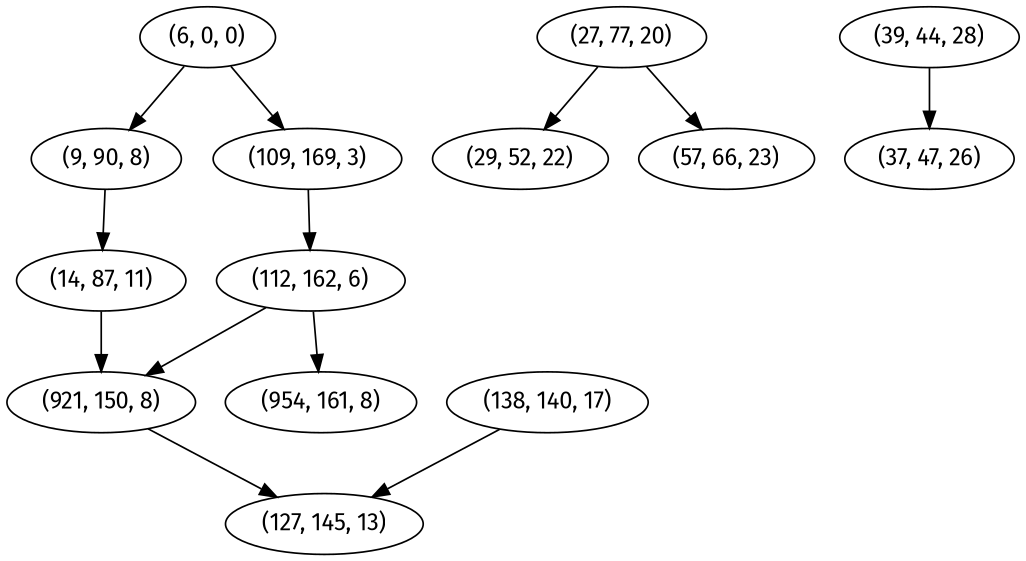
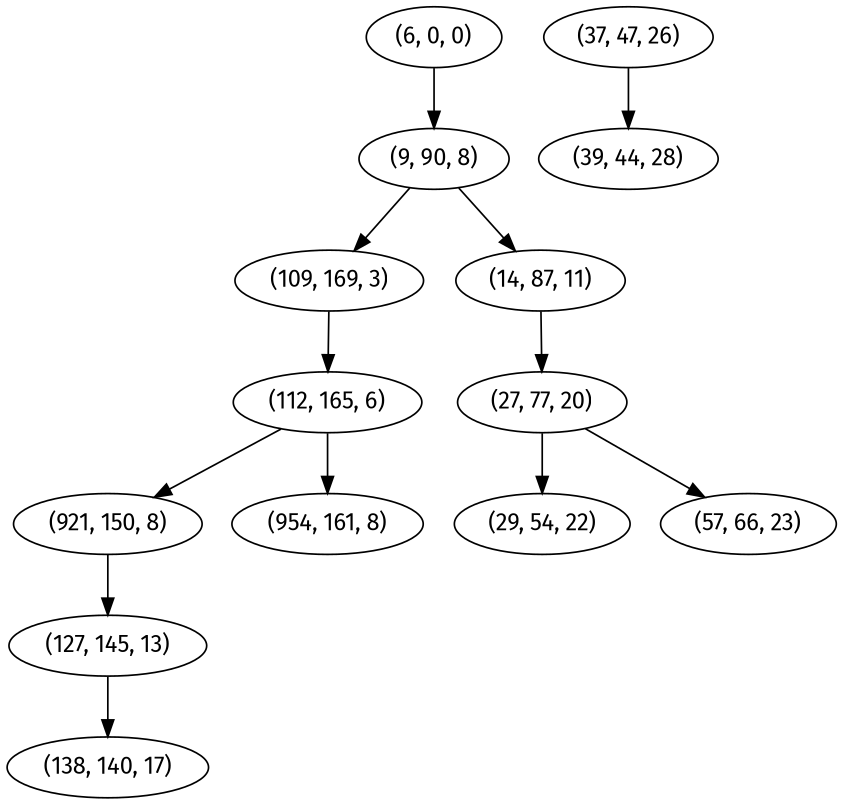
edge "(39, 44, 28)" -> "(37, 47, 26)": reversed
edge "(6, 0, 0)" -> "(109, 169, 3)": now "(9, 90, 8)" -> "(109, 169, 3)"
node "(29, 52, 22)": label "(29, 52, 22)" -> "(29, 54, 22)"
node "(112, 162, 6)": label "(112, 162, 6)" -> "(112, 165, 6)"
edge "(14, 87, 11)" -> "(921, 150, 8)": now "(14, 87, 11)" -> "(27, 77, 20)"
edge "(138, 140, 17)" -> "(127, 145, 13)": reversed
